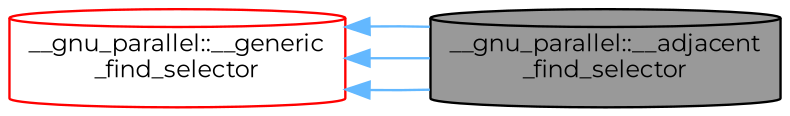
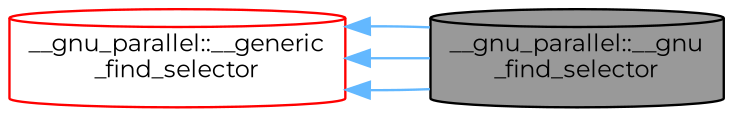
node "__gnu_parallel::__adjacent _find_selector": label "__gnu_parallel::__adjacent _find_selector" -> "__gnu_parallel::__gnu _find_selector"
